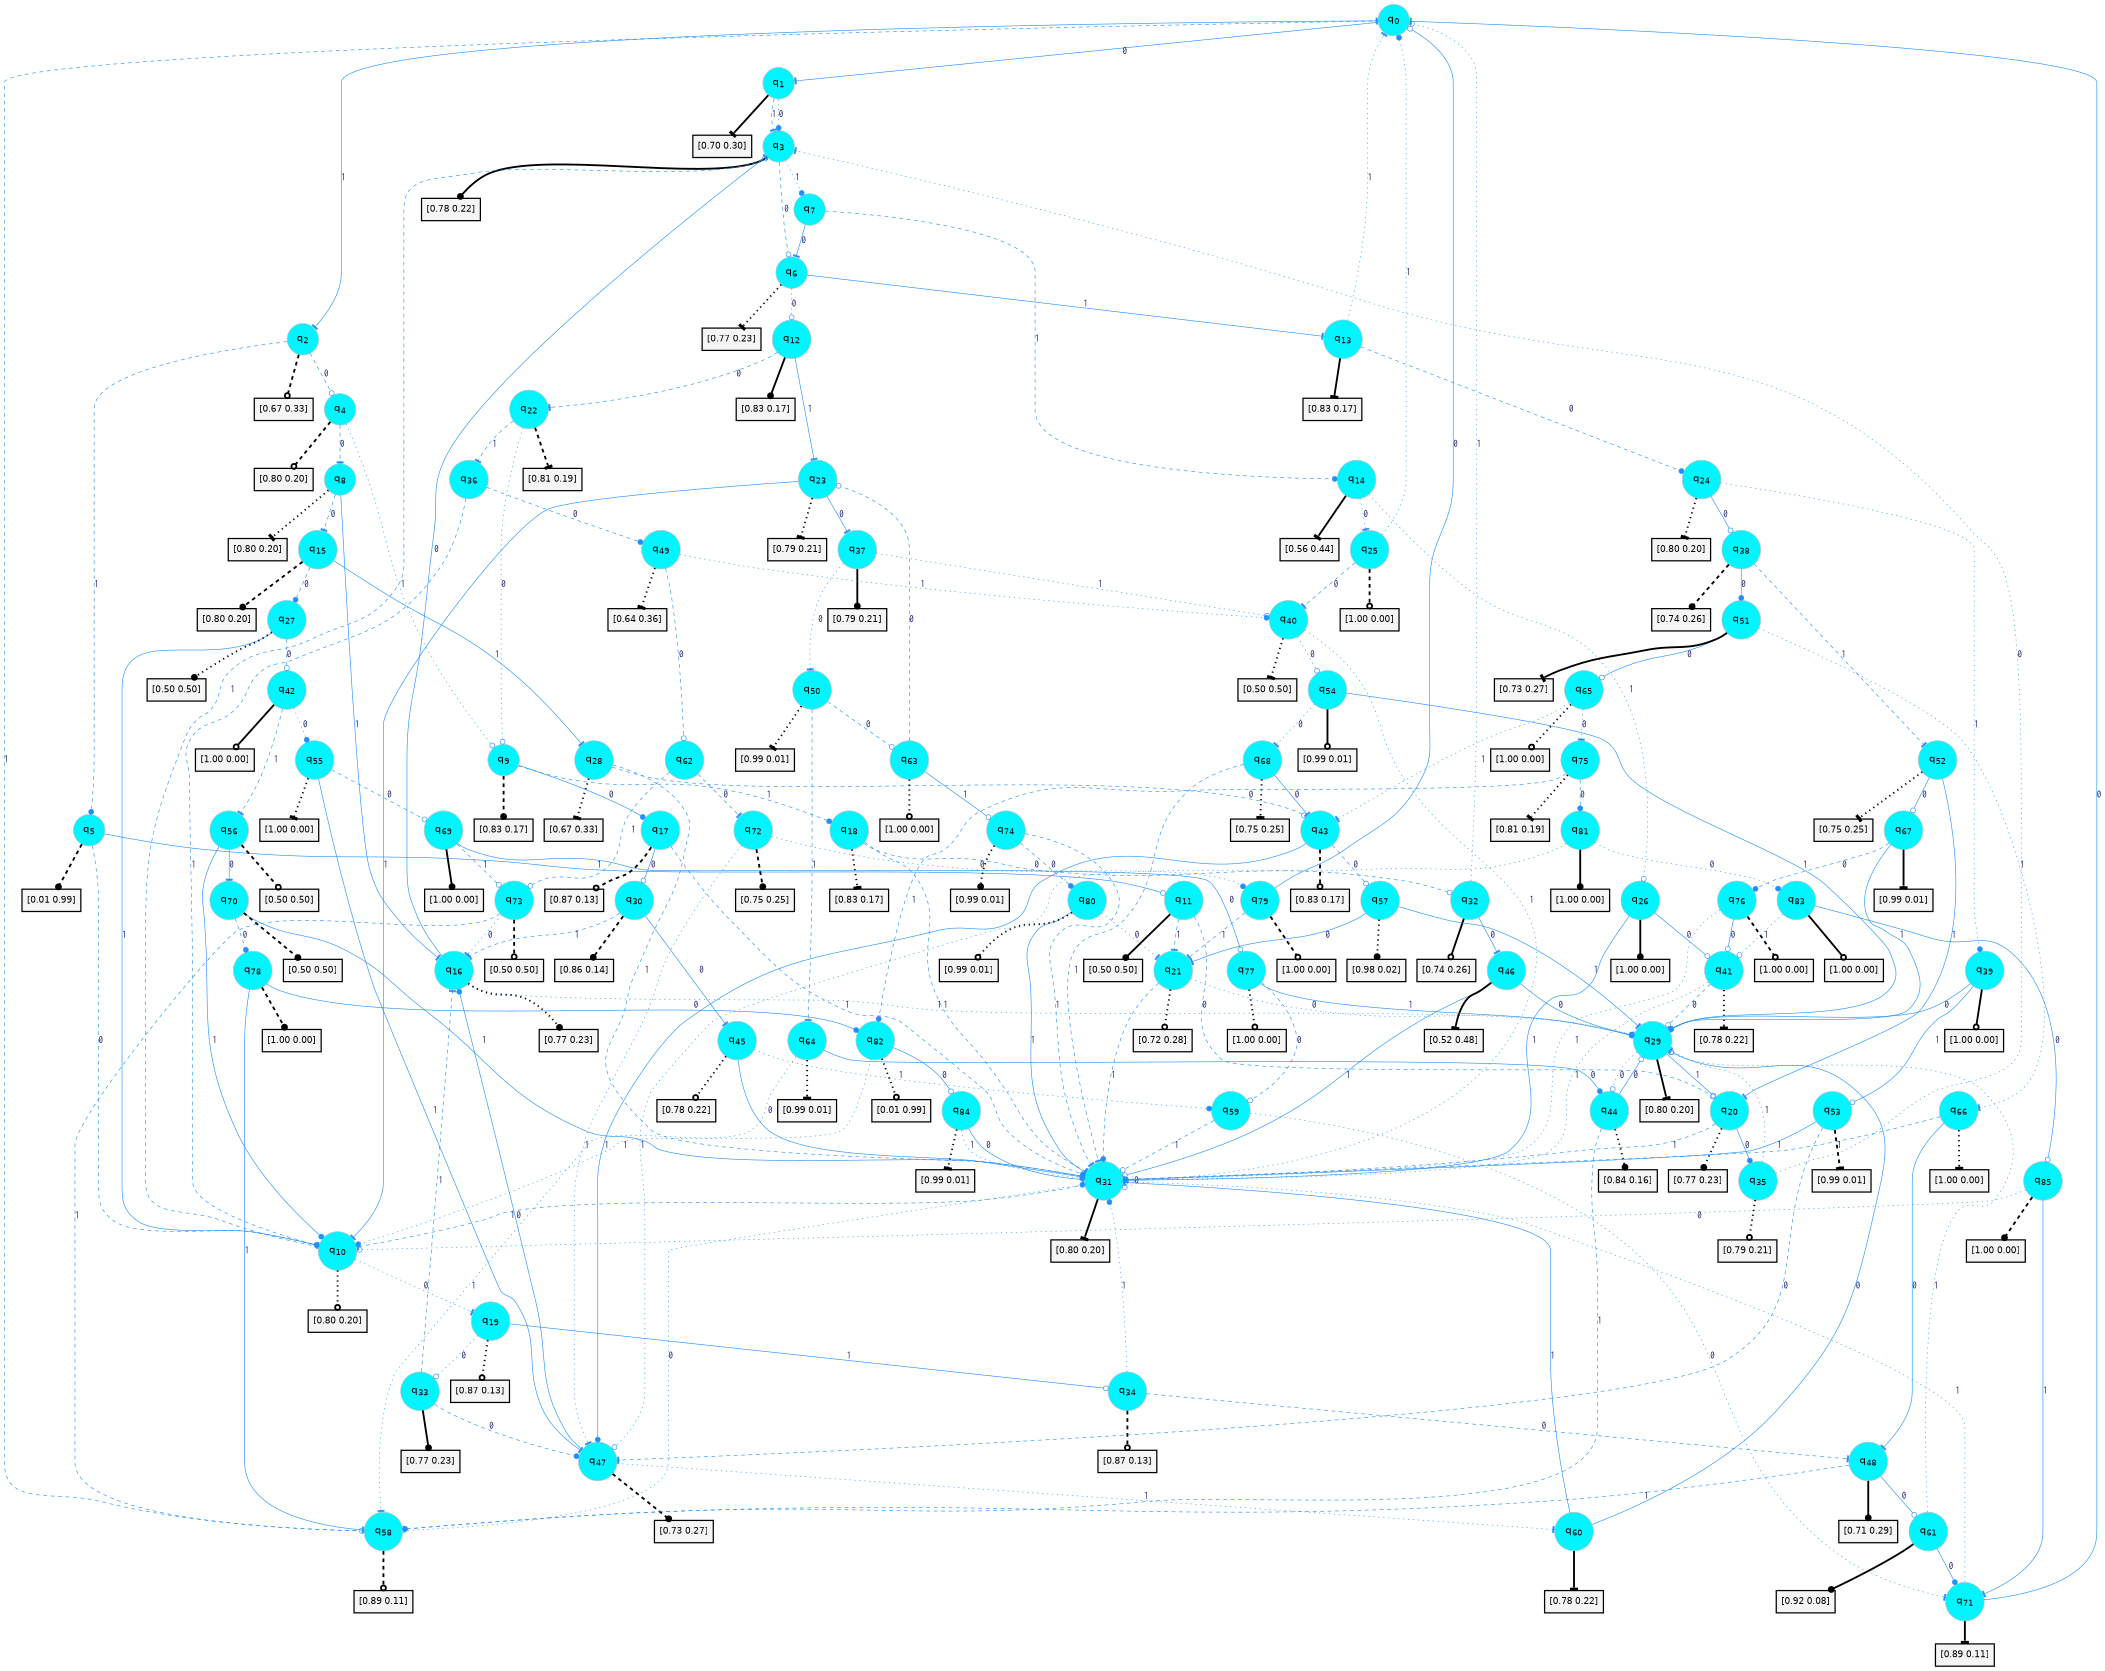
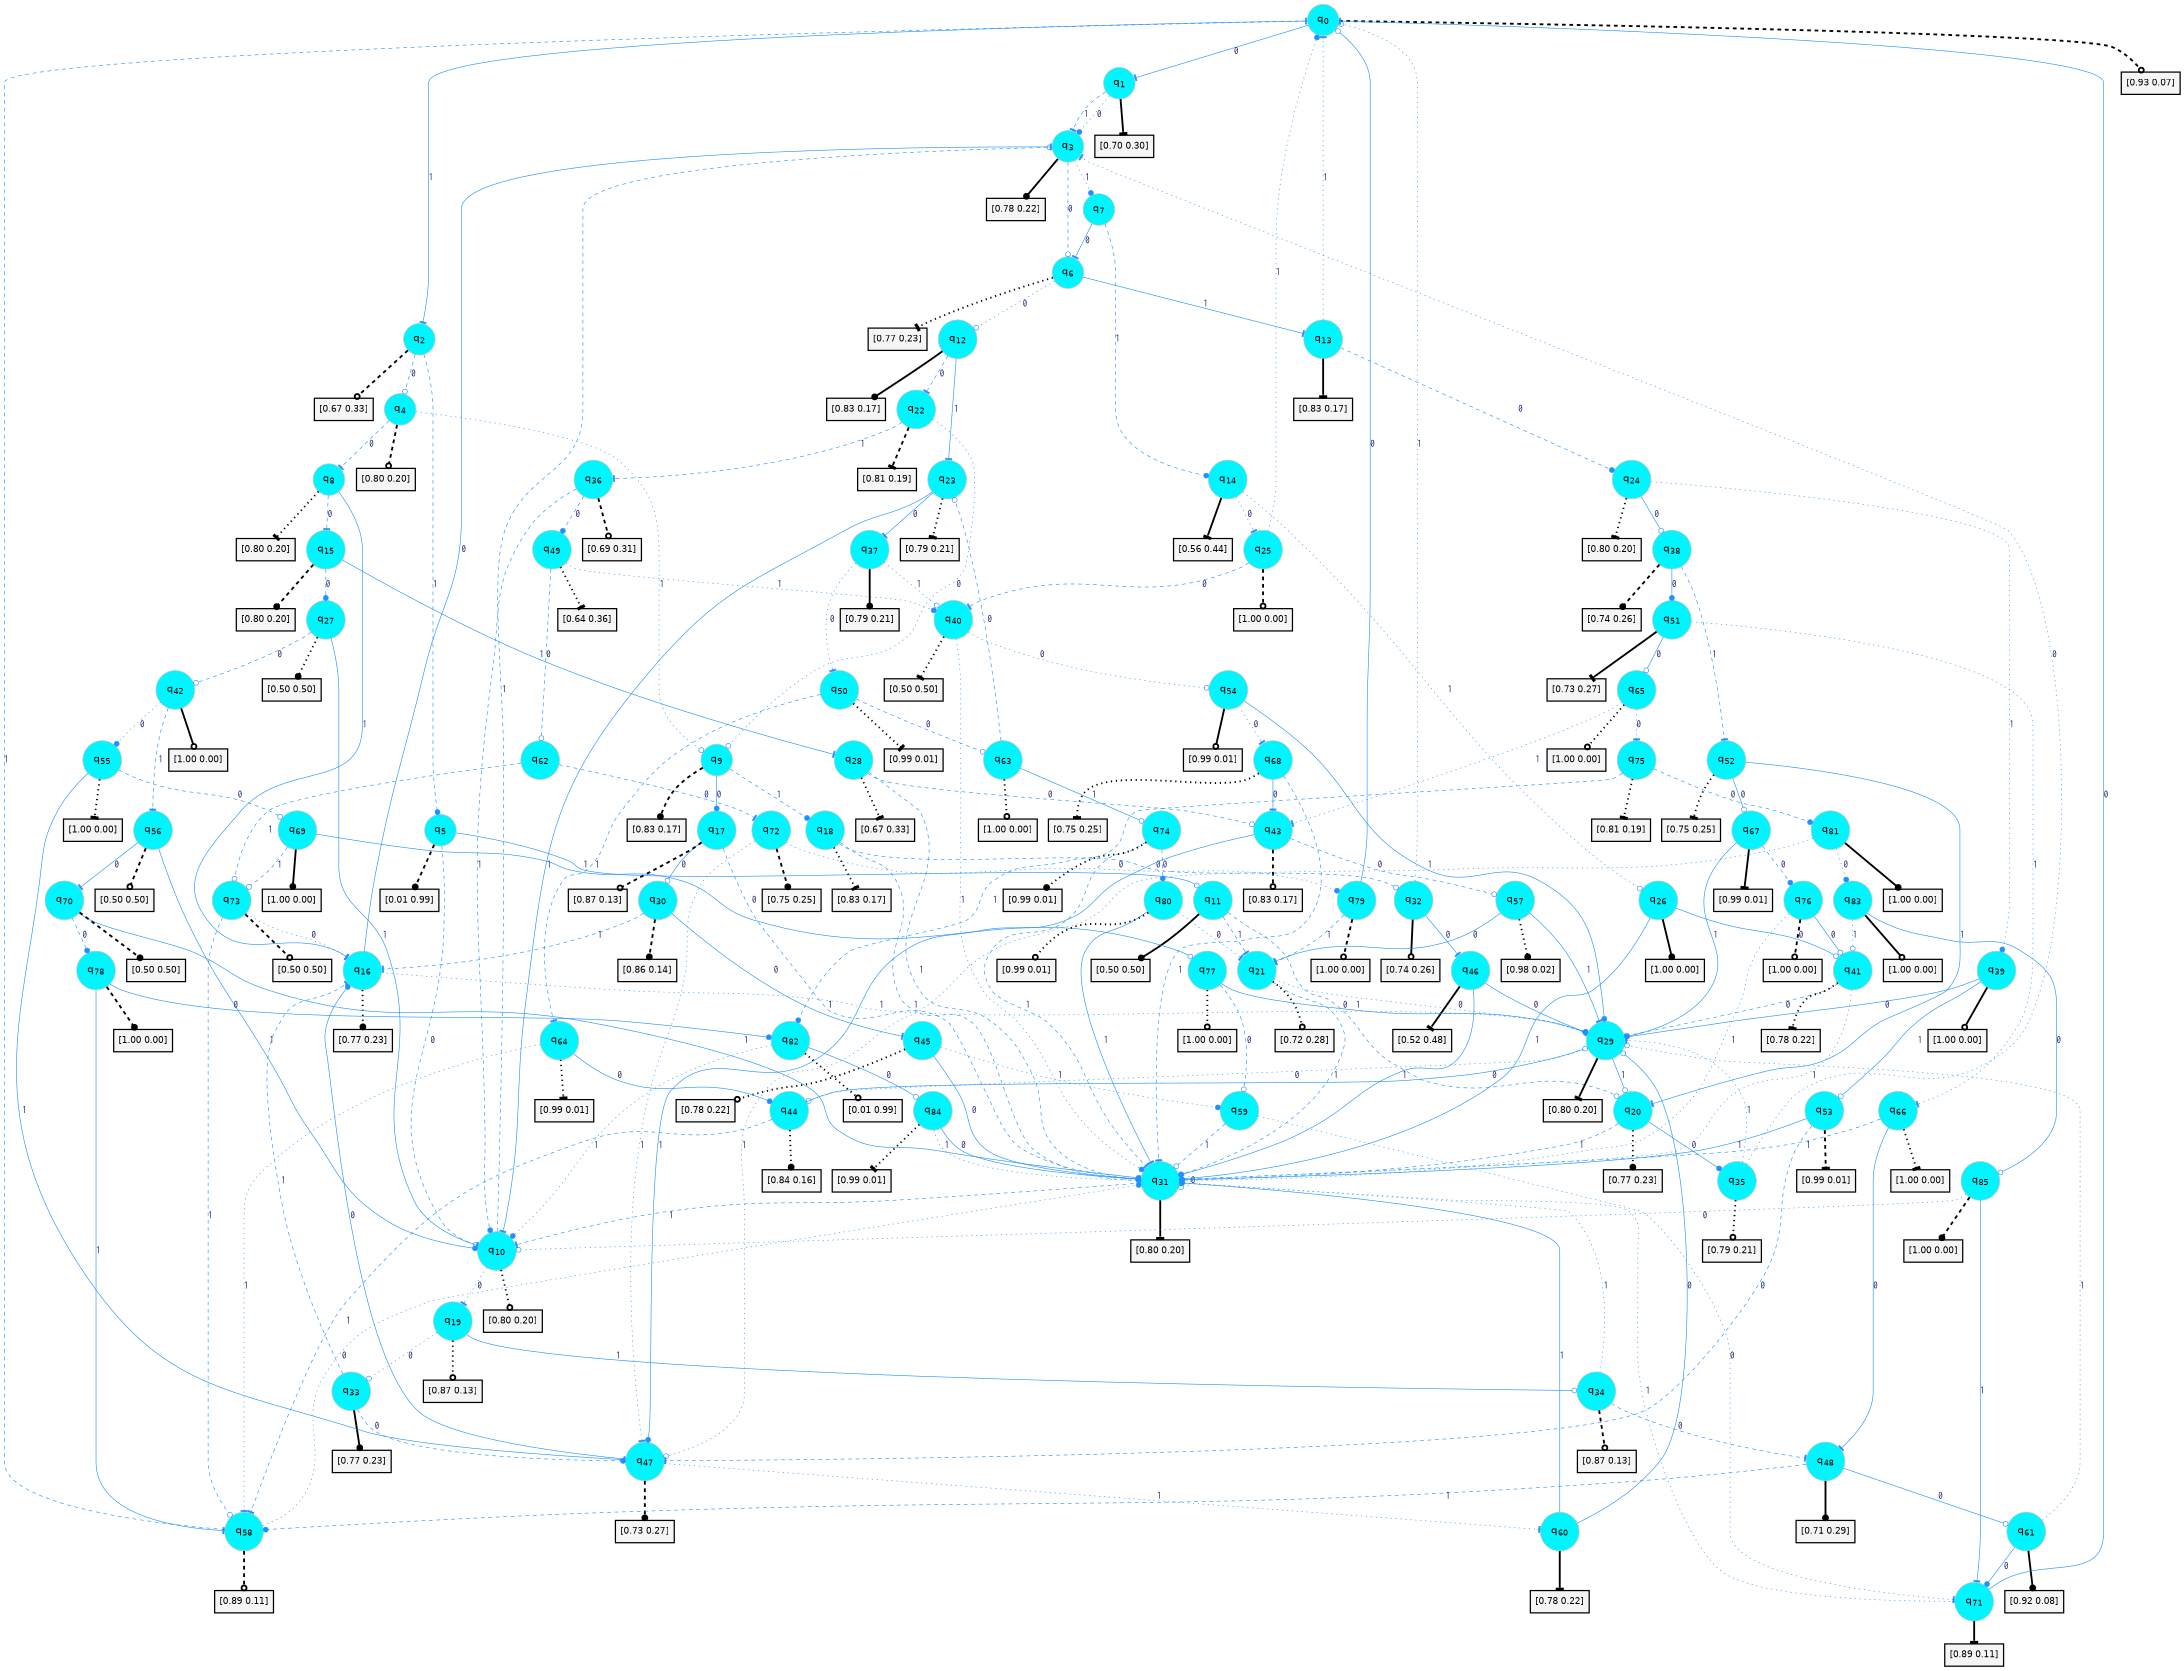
node "[0.93 0.07]": added
node "[0.69 0.31]": added
